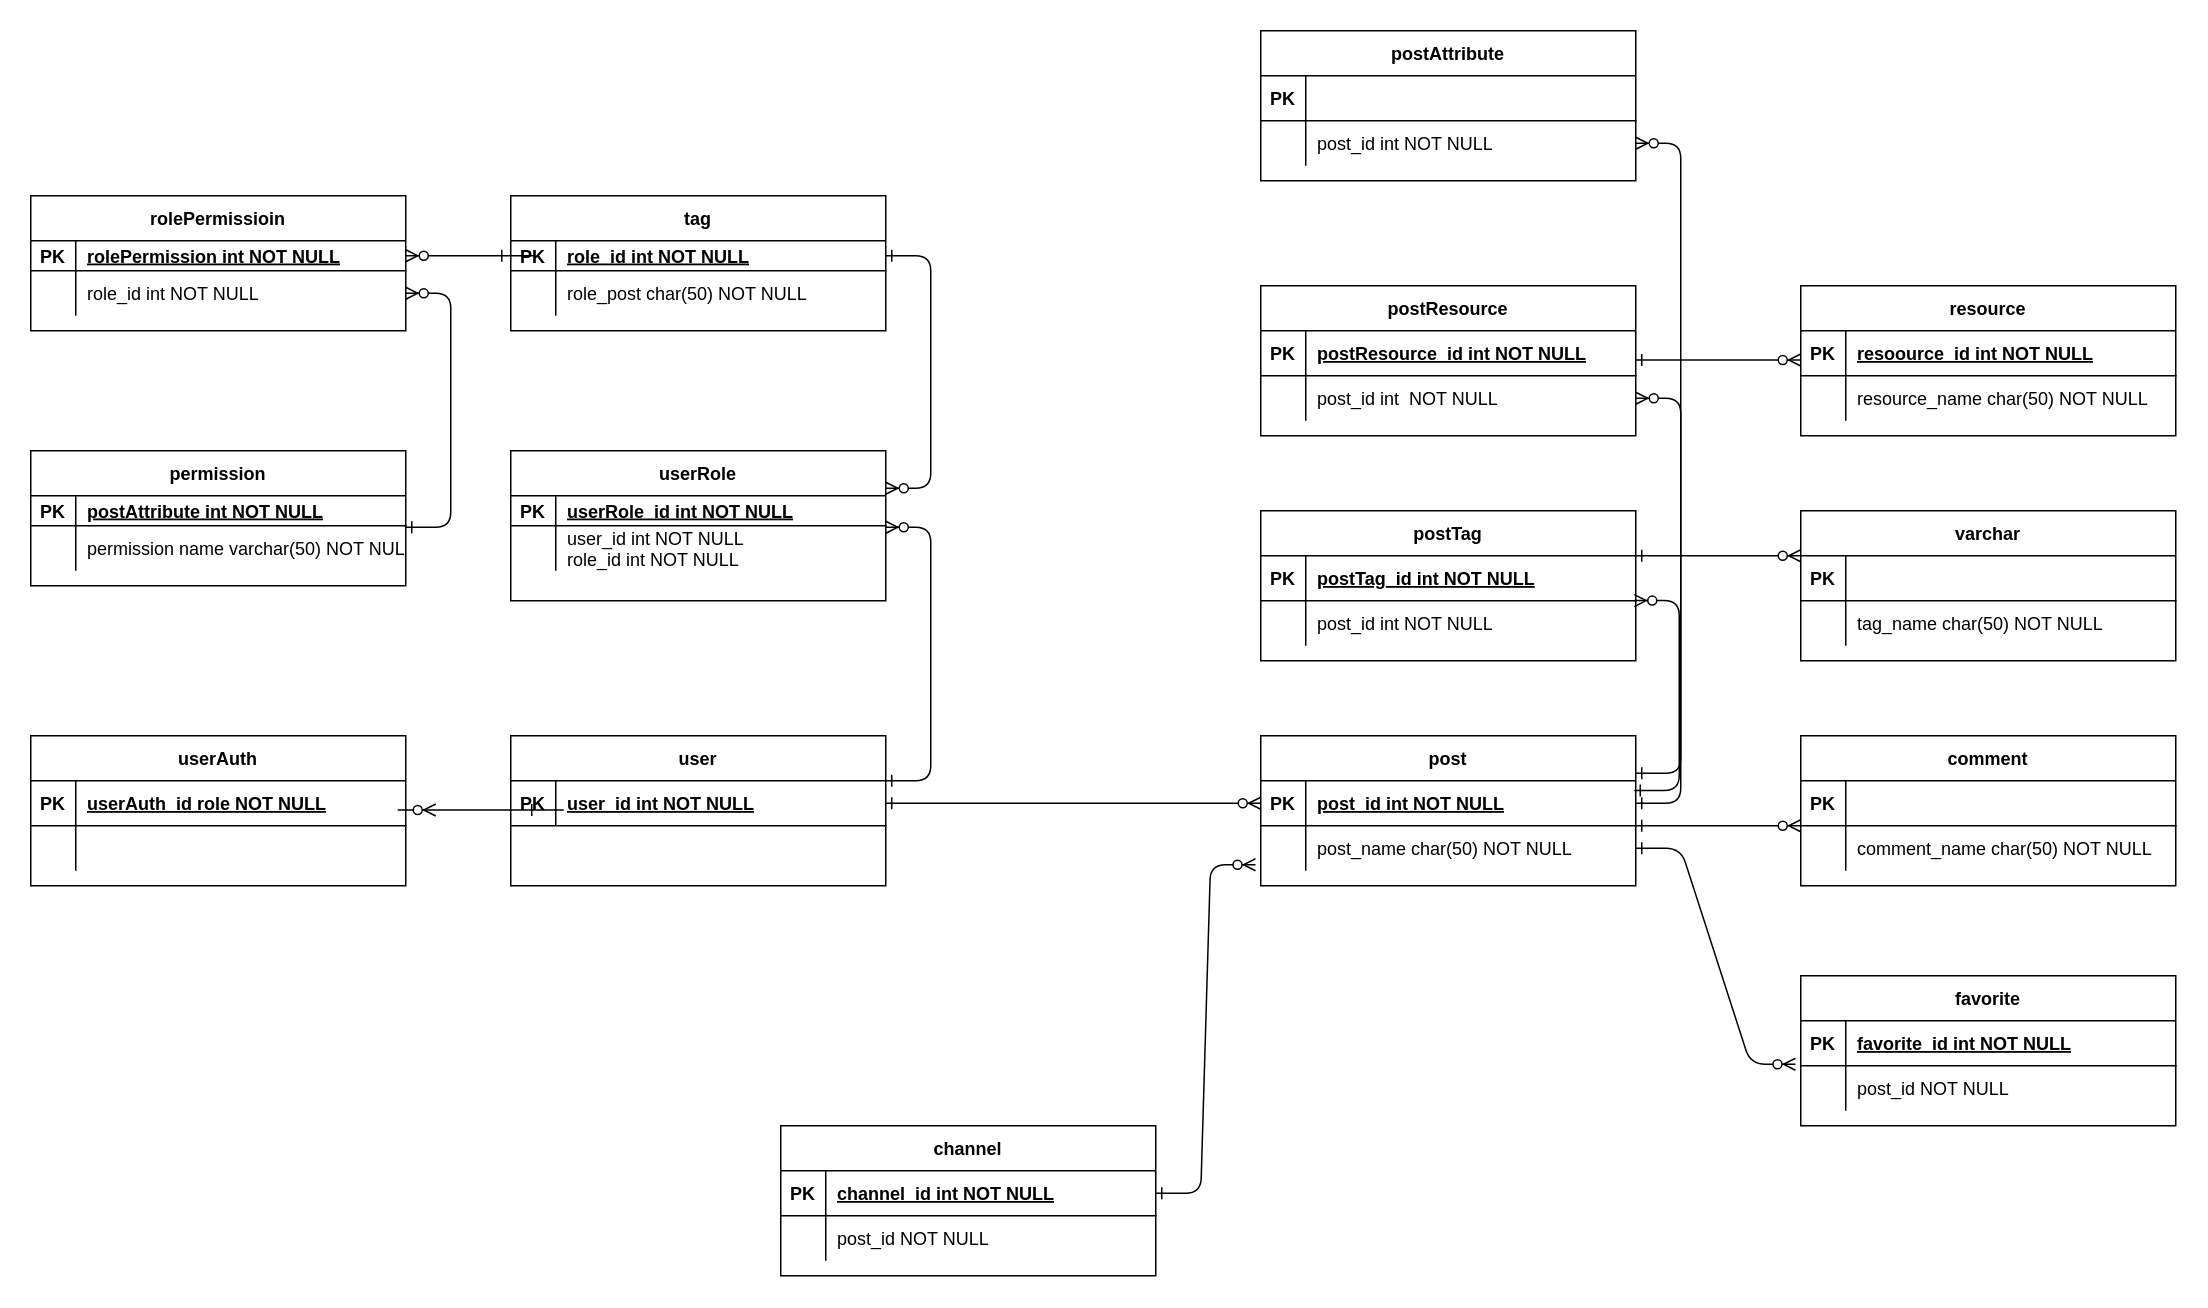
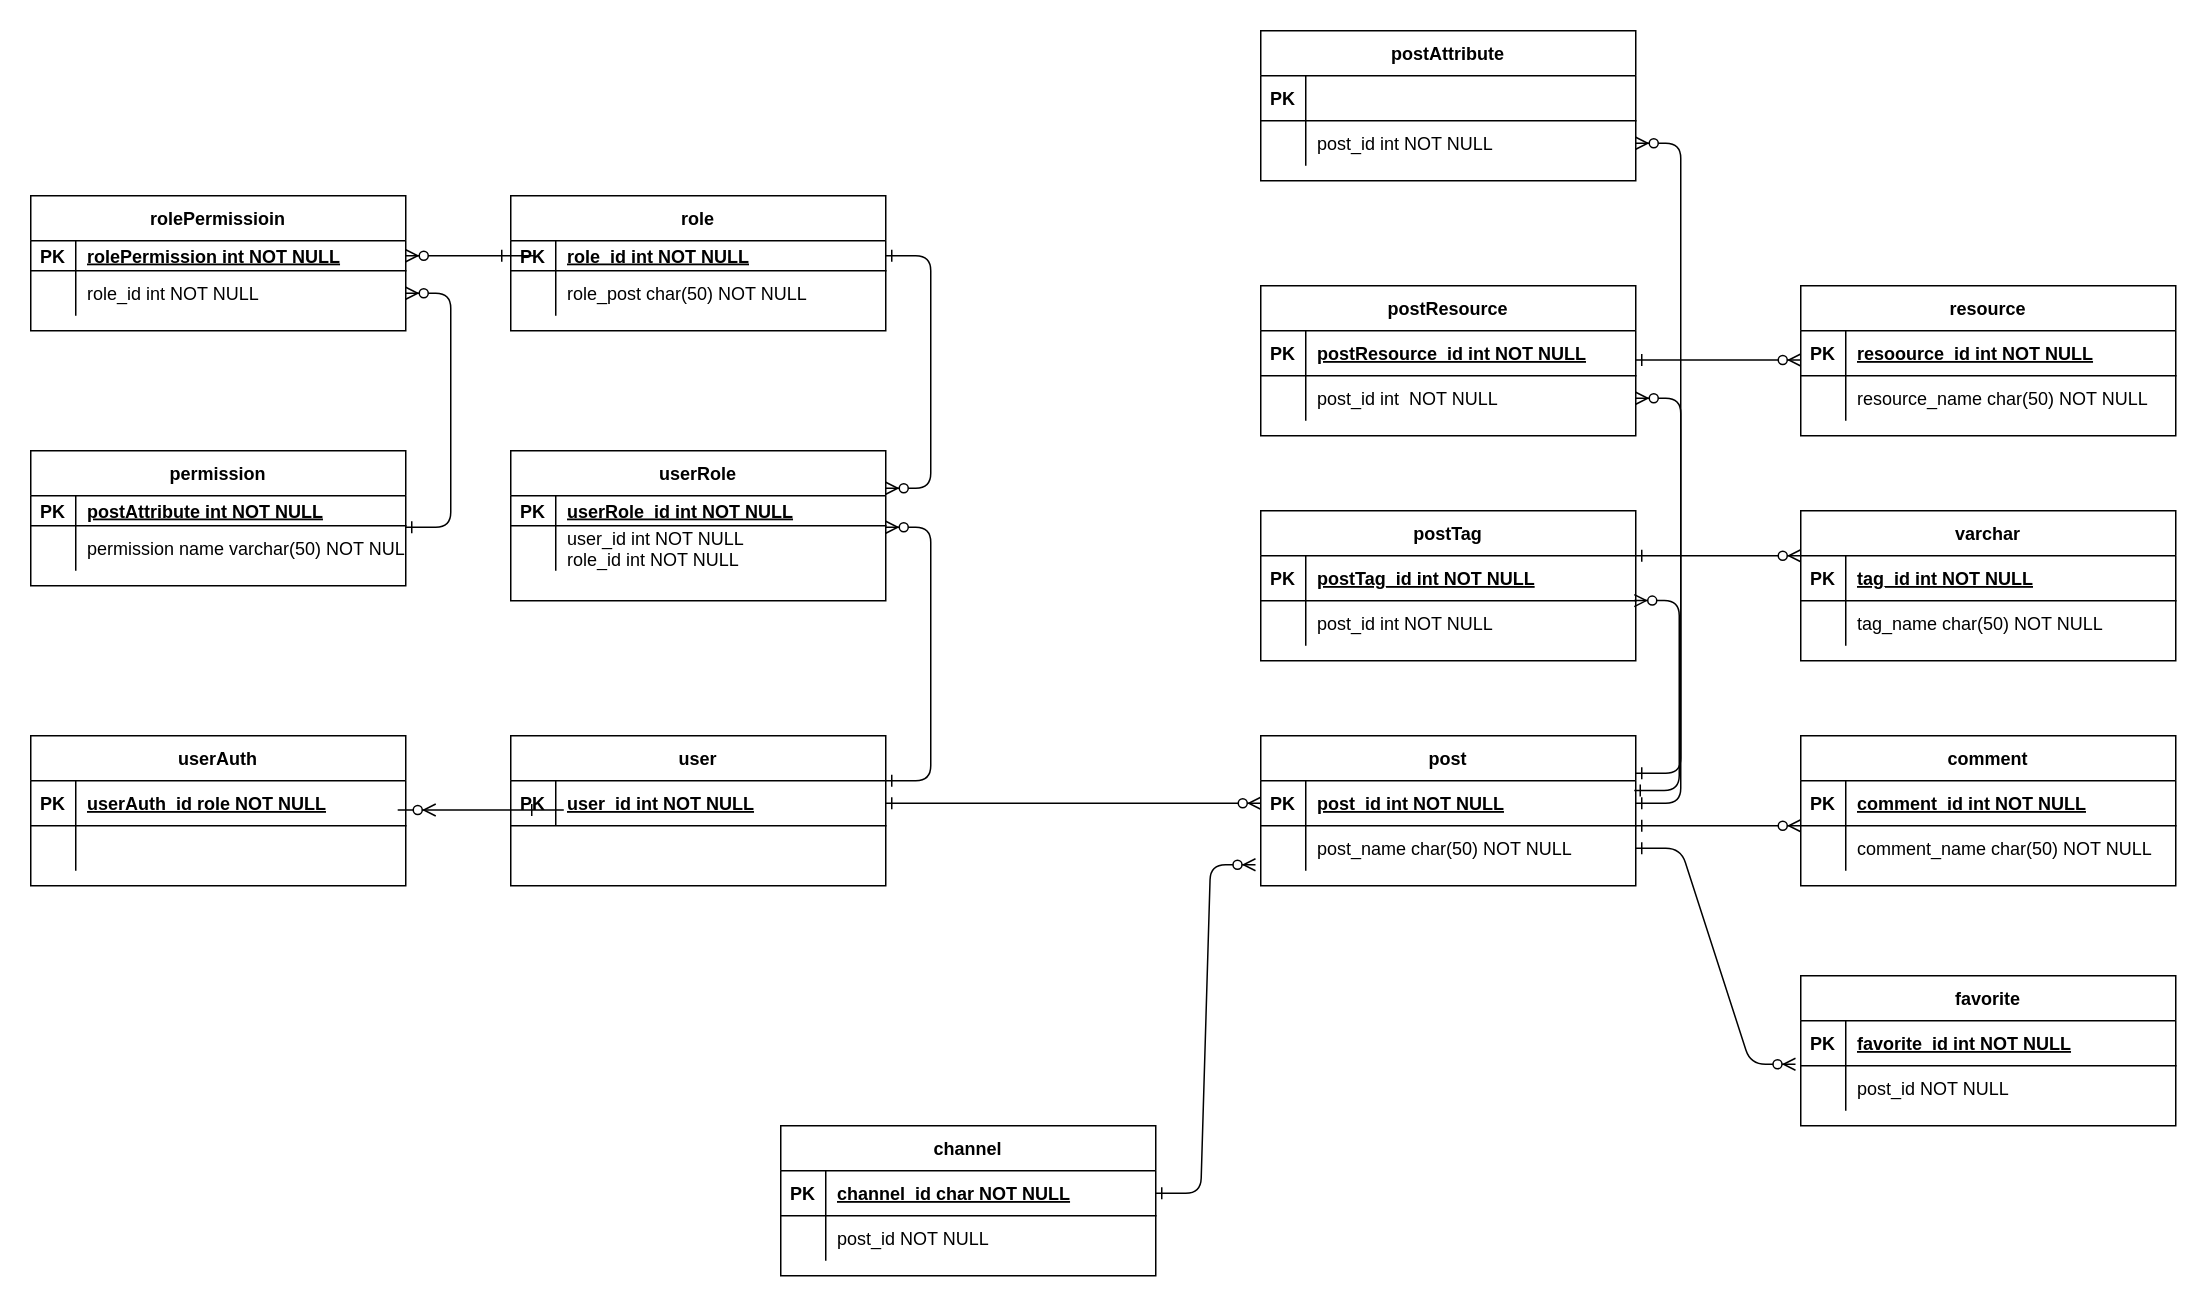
node "tag": label "tag" -> "role"
node "tag_id int NOT NULL": added
node "comment_id int NOT NULL": added
node "channel_id int NOT NULL": label "channel_id int NOT NULL" -> "channel_id char NOT NULL"
